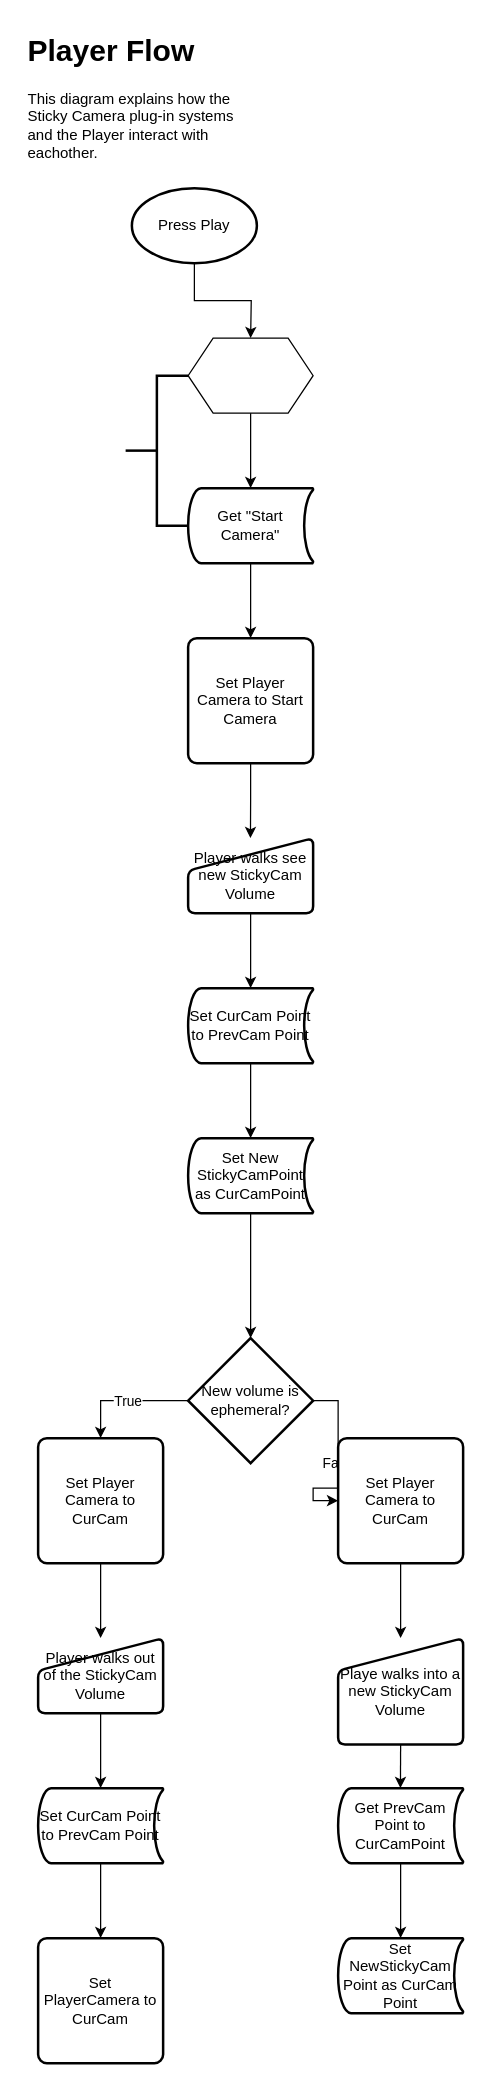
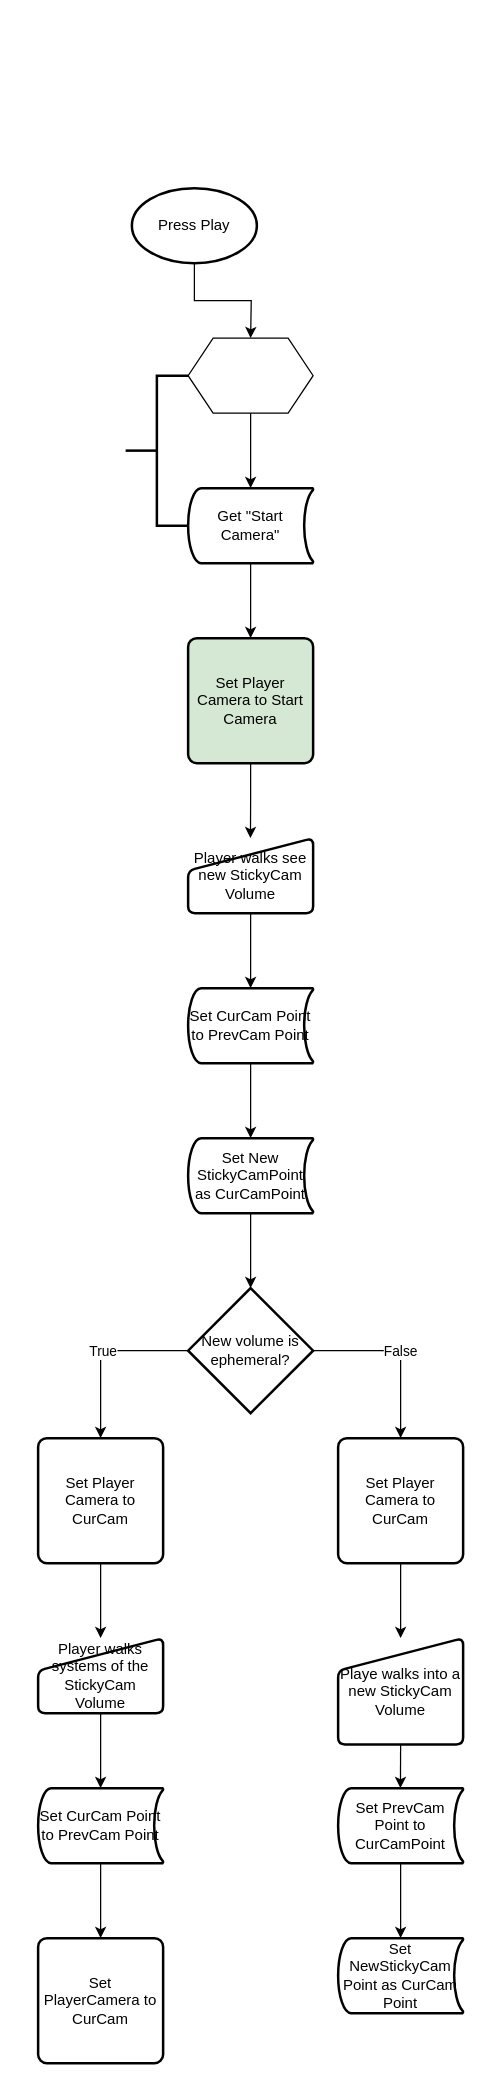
node "Player FlowThis diagram explains how the Sticky Camera plug-in systems and the Player interact with eachother.": removed
node "Set Player Camera to Start Camera": fillcolor #ffffff -> #d5e8d4
node "New volume is ephemeral?": moved (251, 1401) -> (251, 1351)
node "Player walks out of the StickyCam Volume": label "Player walks out of the StickyCam Volume" -> "Player walks systems of the StickyCam Volume"
node "Get PrevCam Point to CurCamPoint": label "Get PrevCam Point to CurCamPoint" -> "Set PrevCam Point to CurCamPoint"
